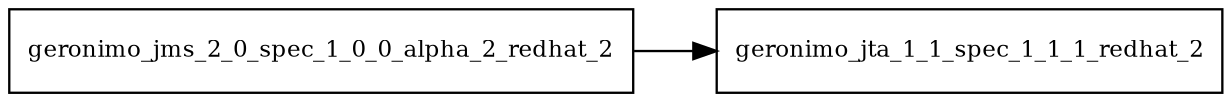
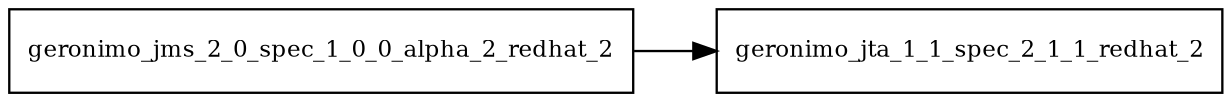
node "geronimo_jta_1_1_spec_1_1_1_redhat_2": label "geronimo_jta_1_1_spec_1_1_1_redhat_2" -> "geronimo_jta_1_1_spec_2_1_1_redhat_2"
